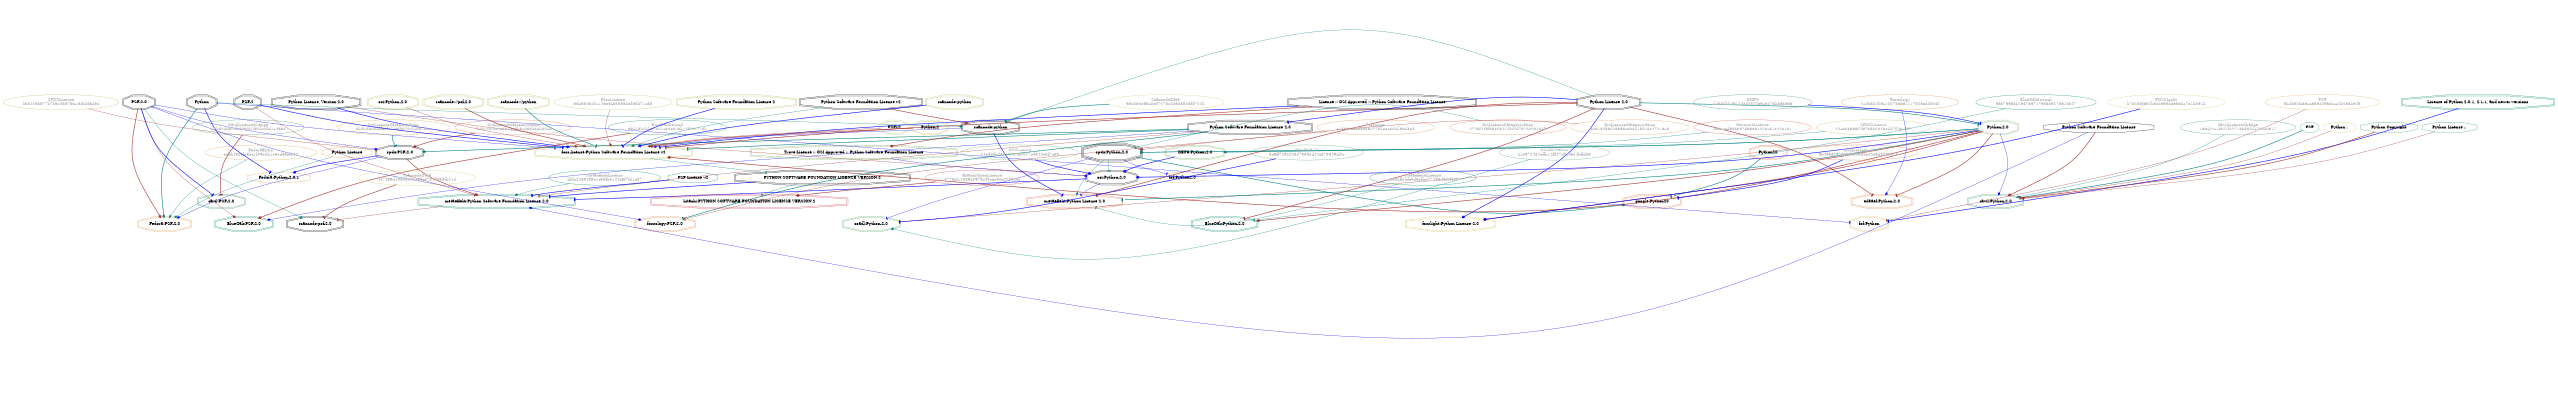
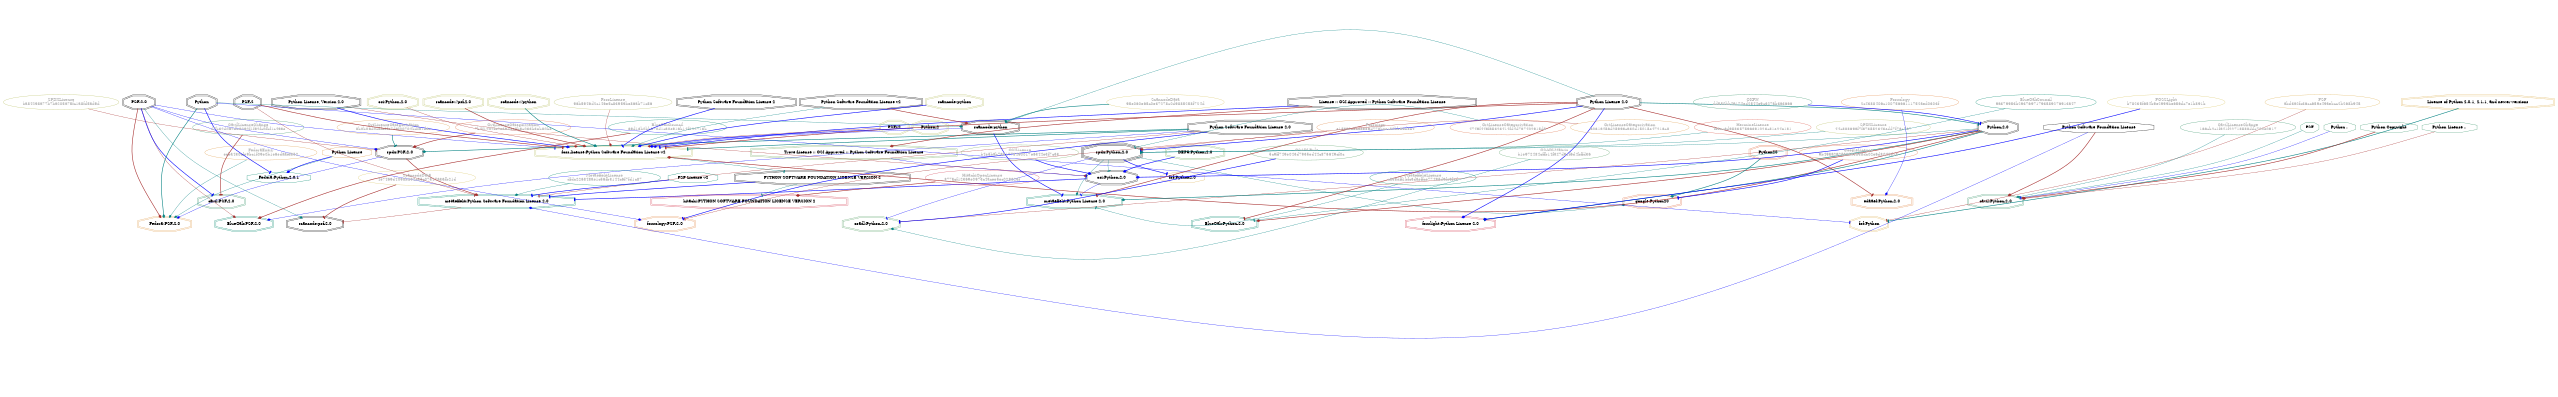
node "Python Software Foundation License 2": color #b8bf62 -> black
node "License of Python 2.0.1, 2.1.1, and newer versions": color #00876c -> #deb256
edge "Python License 2.0" -> "Python Software Foundation License 2.0": now "Python License 2.0" -> "spdx:Python-2.0"
node "Python-2.0": color #78ab63 -> black
node "Python ..": color #dac767 -> #379469
edge "scancode://python" -> "foss-license:Python Software Foundation License v2": arrowhead tee -> diamond
edge "PSF-2" -> "foss-license:Python Software Foundation License v2": color blue -> brown
edge "Python-2" -> "foss-license:Python Software Foundation License v2": color brown -> blue
edge "Python-2.0" -> "DEP5:Python-2.0": removed
edge "spdx:PSF-2.0" -> "Fedora:Python-2.0.1": now "Python License" -> "Fedora:Python-2.0.1"
edge "Python Software Foundation License 2.0" -> "fossology:PSF-2.0": color teal -> blue
edge "Python-2.0" -> "cavil:Python-2.0": removed
edge "spdx:Python-2.0" -> "fsf:Python2.0": style solid -> bold
edge "PYTHON SOFTWARE FOUNDATION LICENSE VERSION 2" -> "foss-license:Python Software Foundation License v2": reversed
edge "Python-2.0" -> "fosslight:Python License 2.0": color brown -> teal
edge "Python-2.0" -> "edaaef:Python-2.0": removed
edge "PSF" -> "cavil:Python-2.0": style bold -> solid
edge "Python .." -> "cavil:Python-2.0": color brown -> blue
edge "License of Python 2.0.1, 2.1.1, and newer versions" -> "fsf:Python": color blue -> teal
edge "Python License .." -> "cavil:Python-2.0": arrowhead tee -> diamond
node "Fedora:Python-2.0.1": color #e09d4b -> #00876c
edge "Python20" -> "google:Python20": arrowhead tee -> diamond
edge "Python-2.0" -> "metaeffekt:Python License 2.0": arrowhead tee -> diamond
edge "spdx:Python-2.0" -> "google:Python20": style bold -> solid
node "metaeffekt:Python License 2.0": color #e06f45 -> #00876c
edge "scancode:psf-2.0" -> "metaeffekt:Python Software Foundation License 2.0": reversed
node "fosslight:Python License 2.0": color #dac767 -> #d43d51
